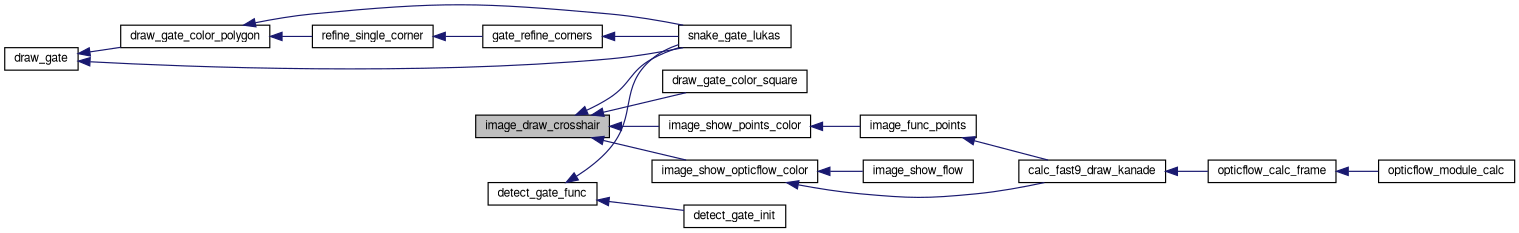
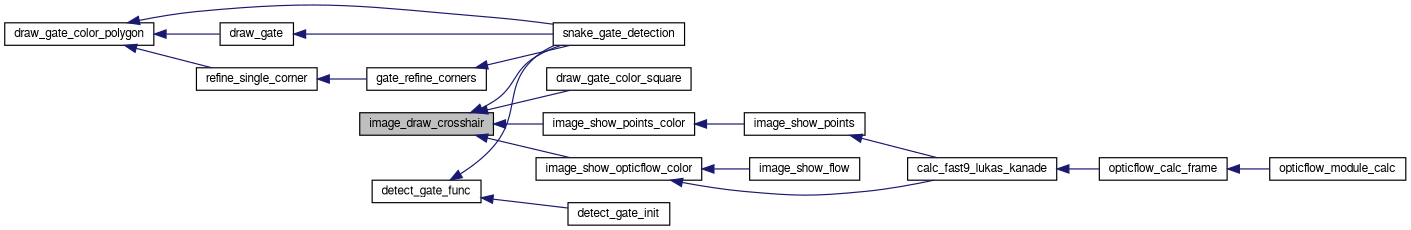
node "snake_gate_lukas": label "snake_gate_lukas" -> "snake_gate_detection"
edge "draw_gate_color_polygon" -> "draw_gate": reversed
node "image_func_points": label "image_func_points" -> "image_show_points"
node "calc_fast9_draw_kanade": label "calc_fast9_draw_kanade" -> "calc_fast9_lukas_kanade"
